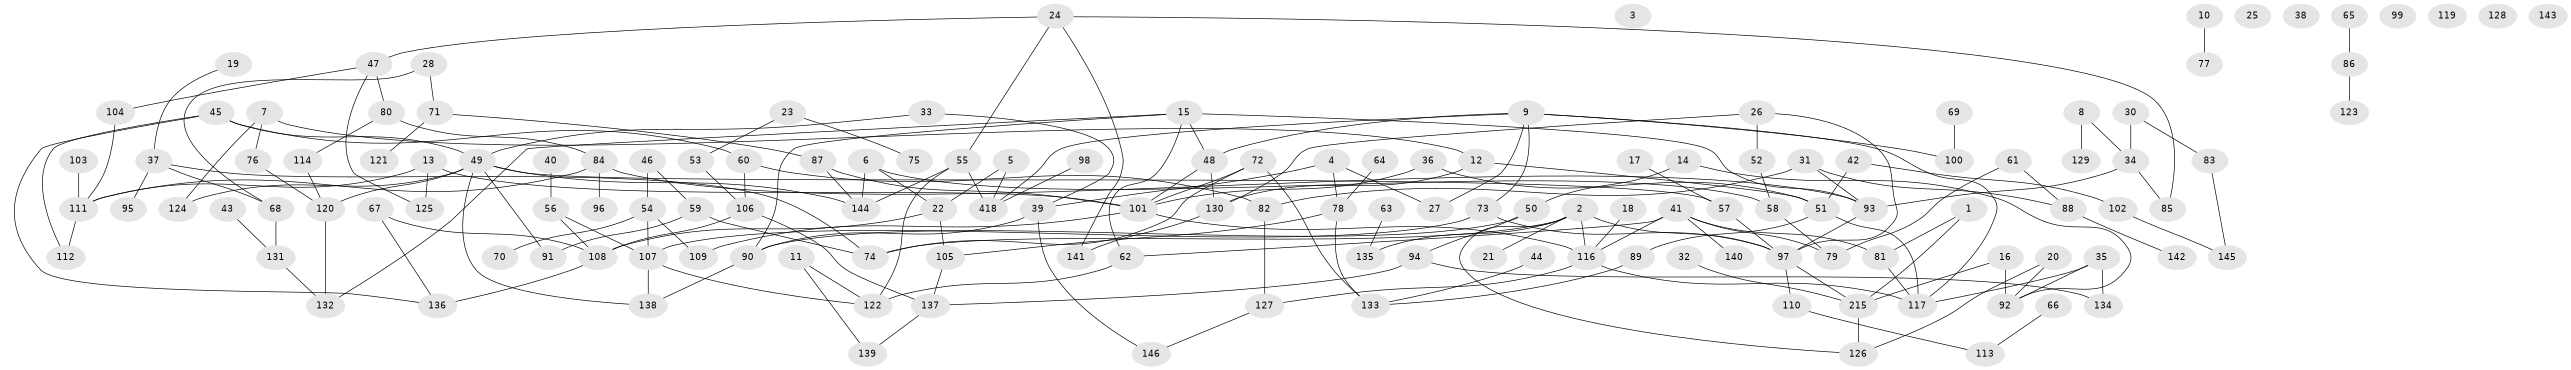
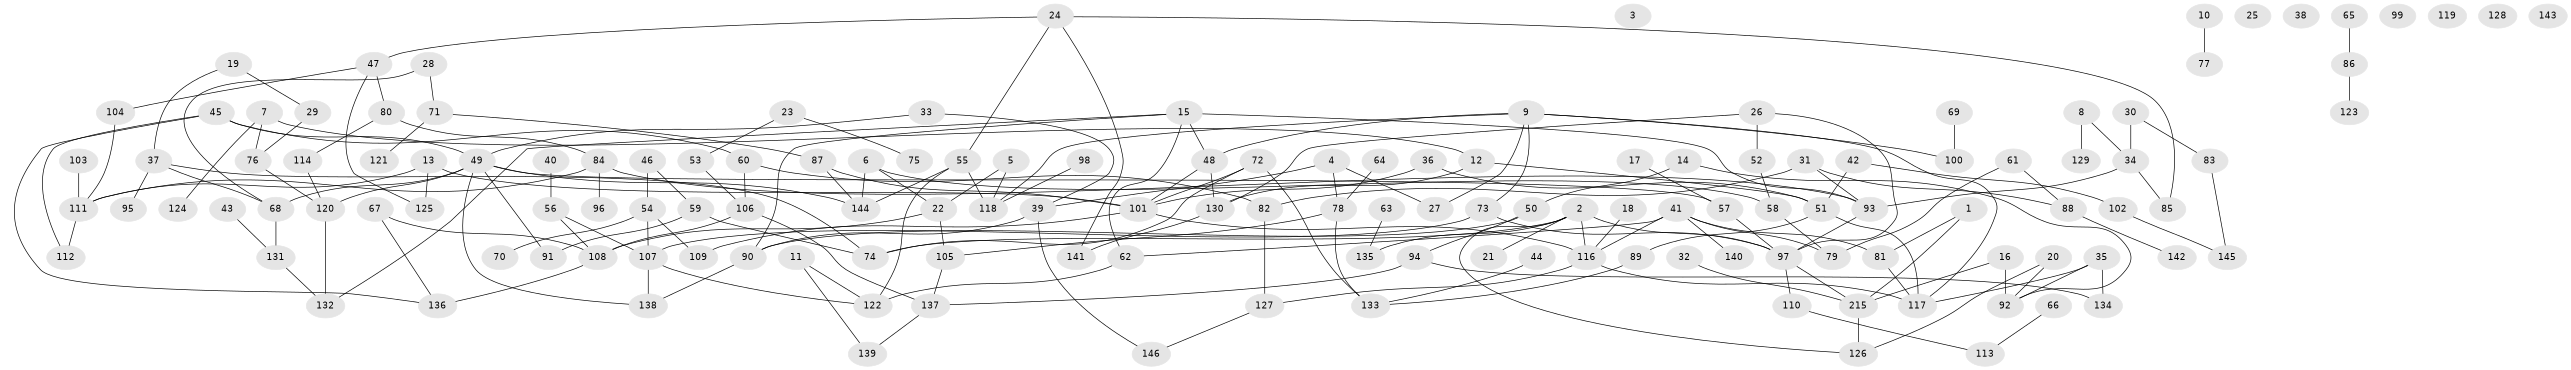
node "29": added
edge "49" -- "124": now "49" -- "68"
node "418": label "418" -> "118"
